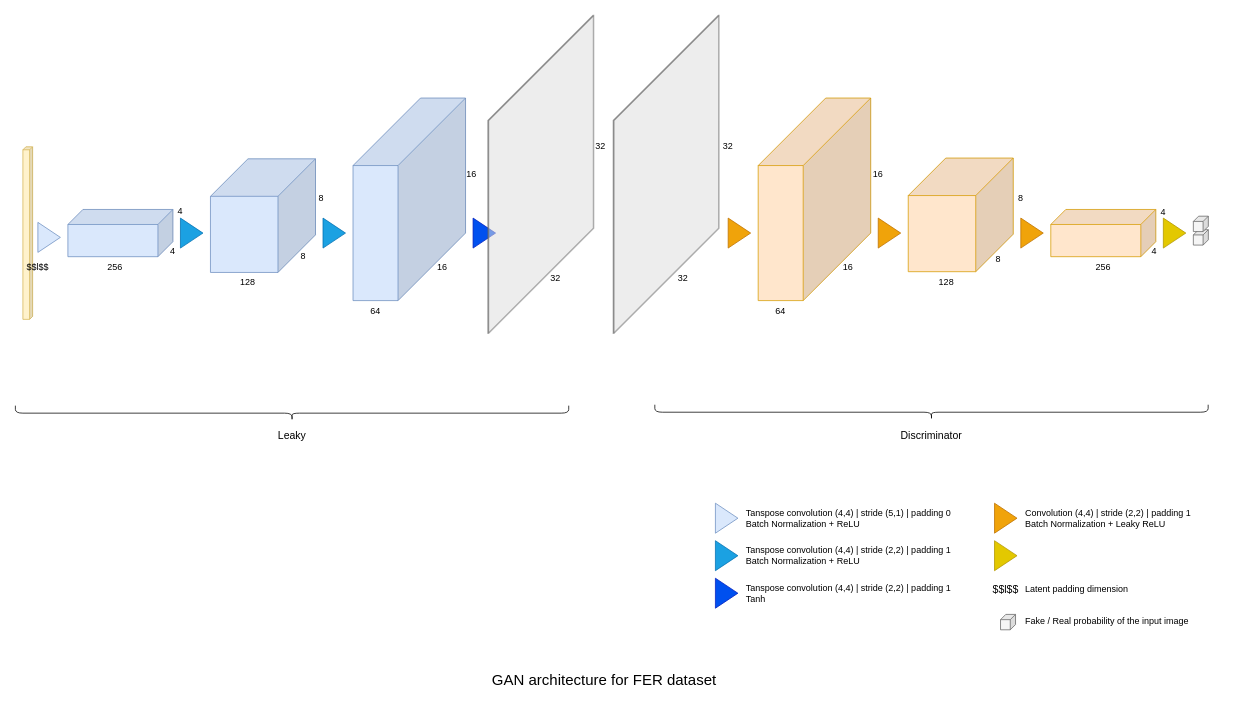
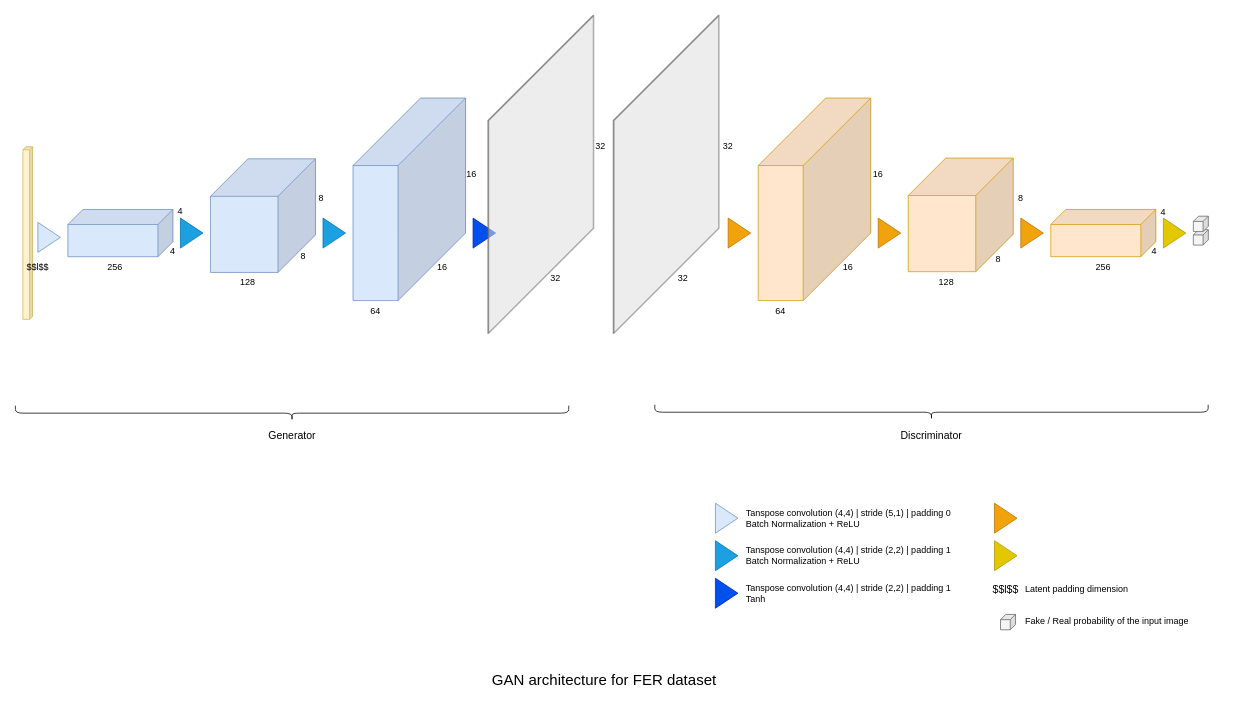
node "Leaky": label "Leaky" -> "Generator"
node "Convolution (4,4) | stride (2,2) | padding 1 Batch Normalization + Leaky ReLU": removed
